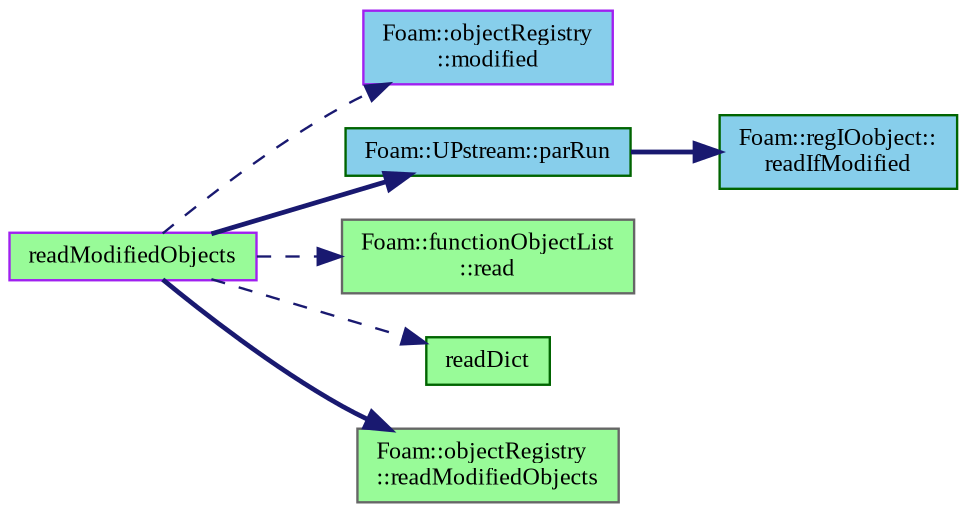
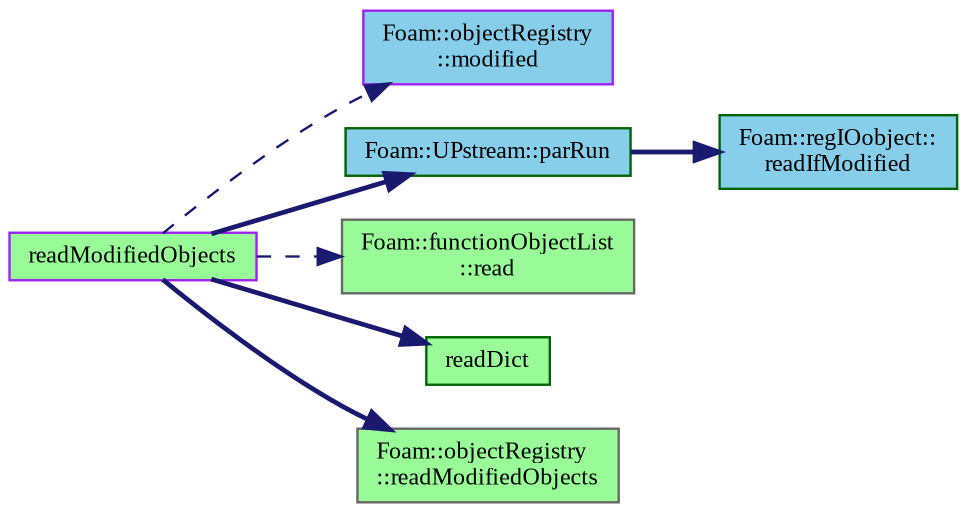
edge "readModifiedObjects" -> "readDict": style dashed -> bold
